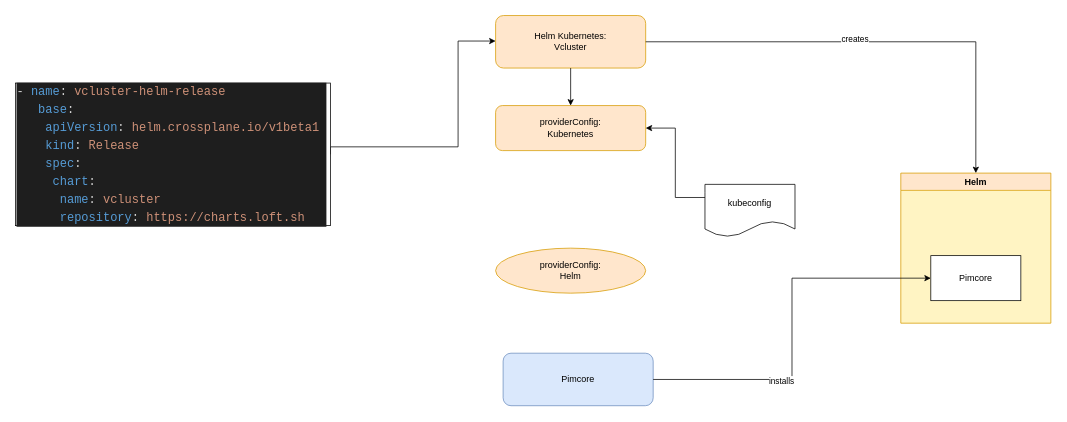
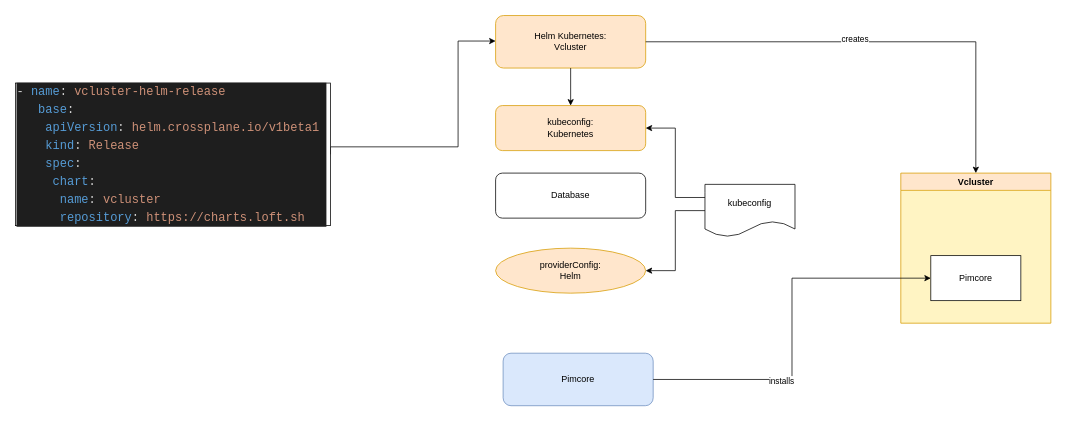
node "providerConfig: Kubernetes": label "providerConfig: Kubernetes" -> "kubeconfig: Kubernetes"
node "Helm": label "Helm" -> "Vcluster"
node "Database": added
edge "kubeconfig" -> "providerConfig: Helm": added
